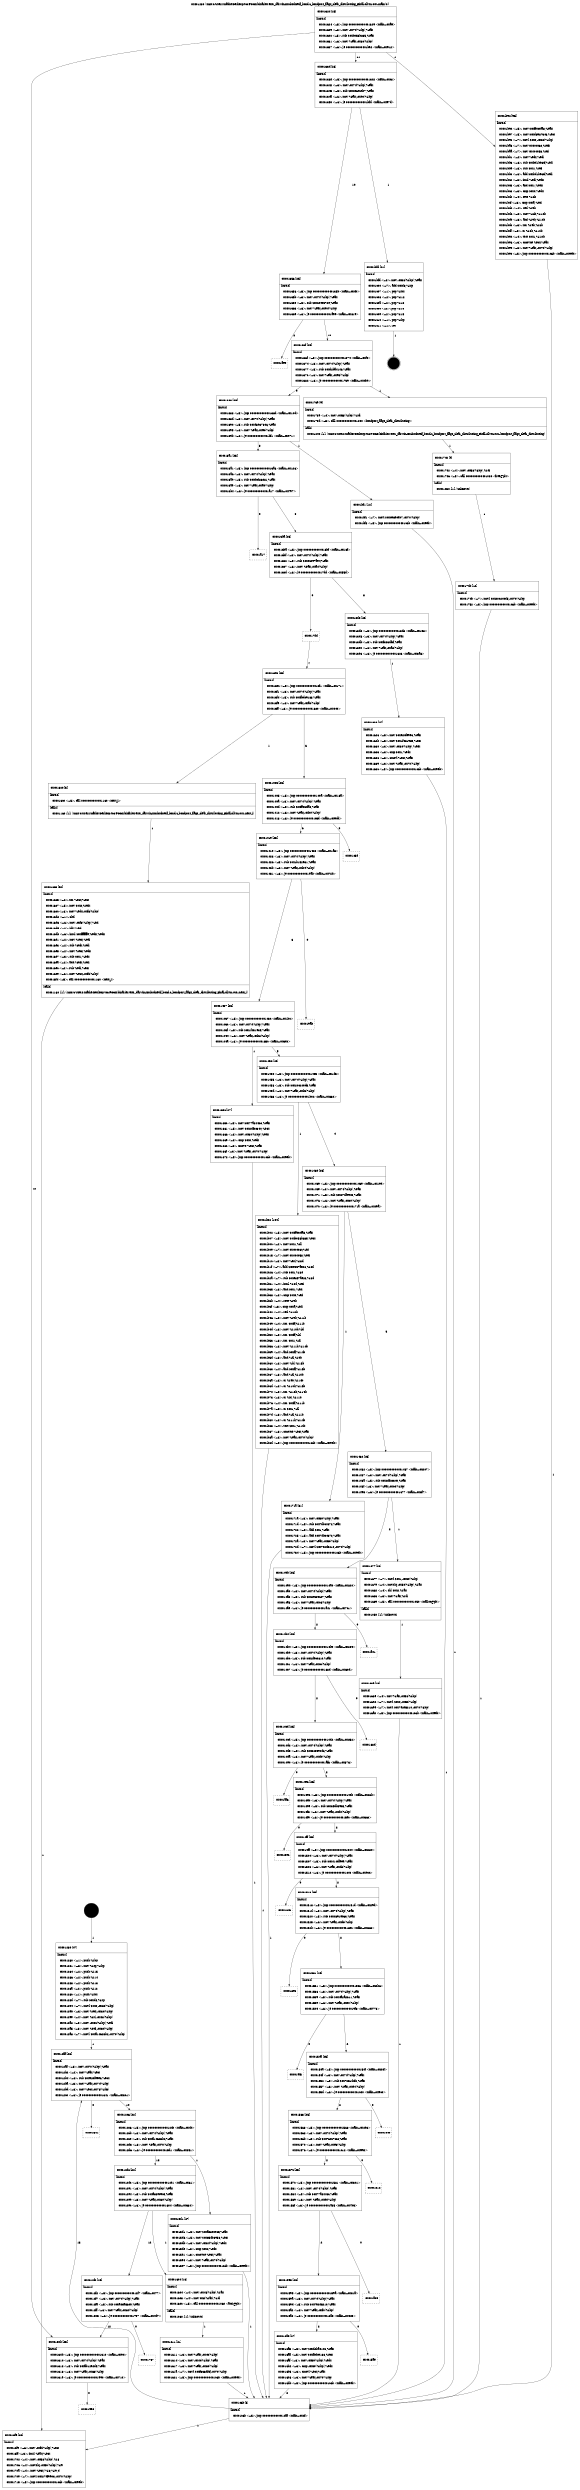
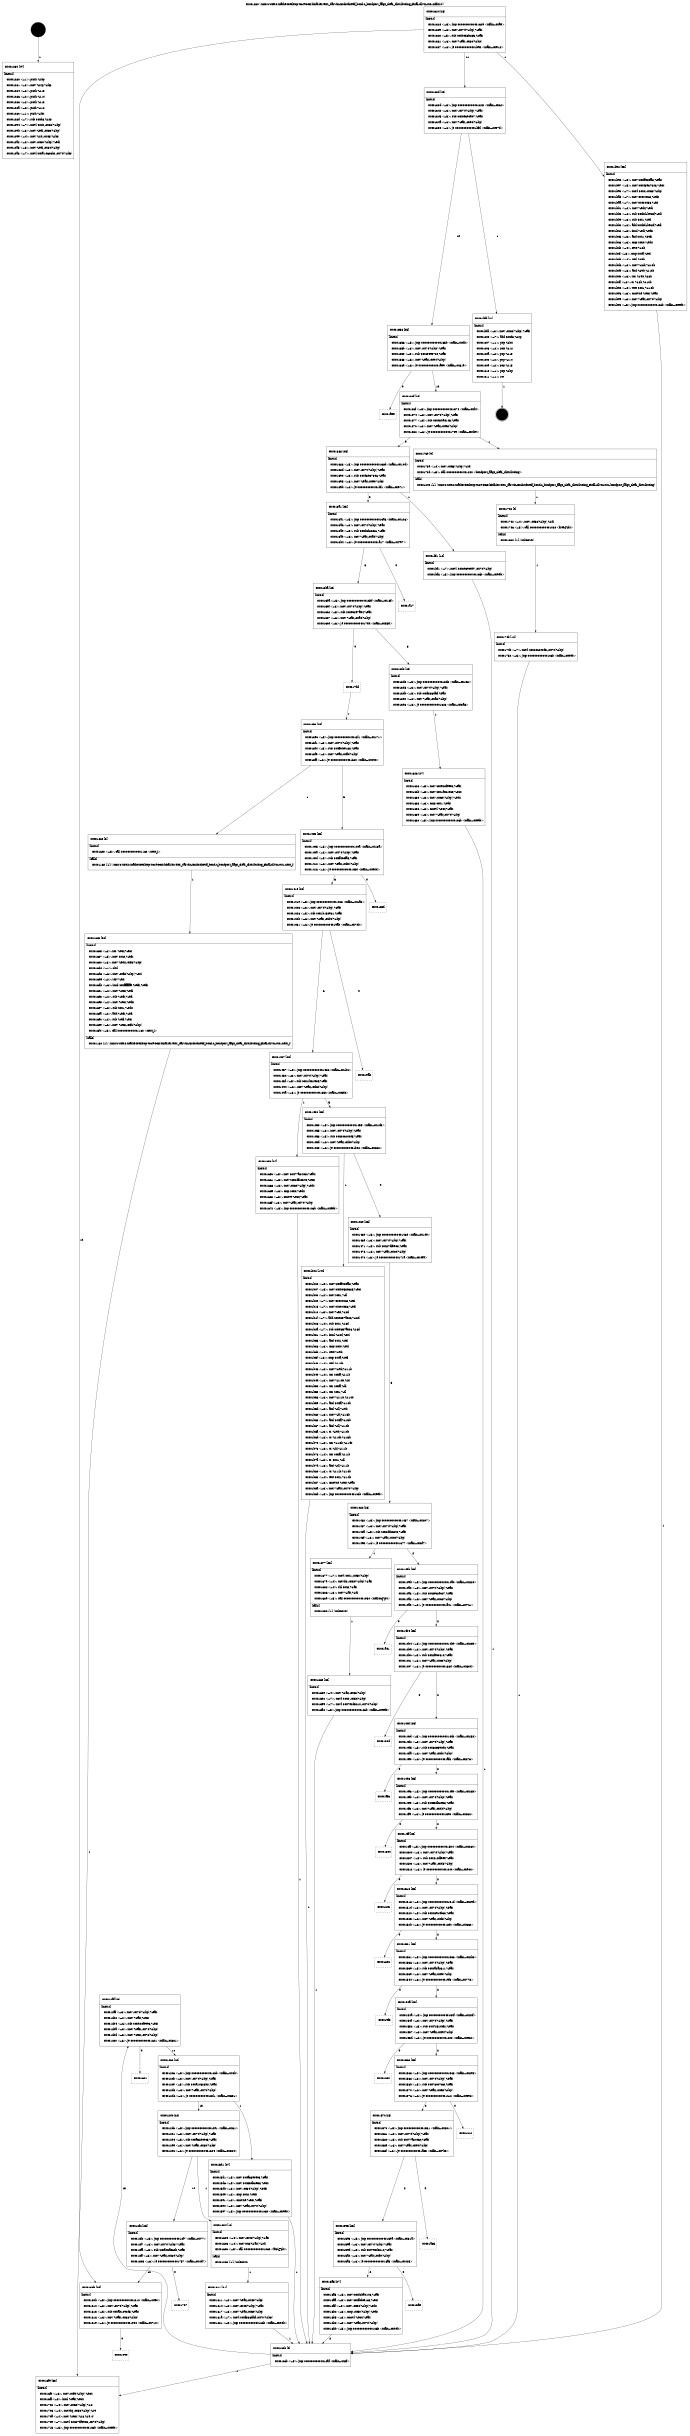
node "0x40171a [31]": removed
edge "0x401280 [47]" -> "0x4012af [23]": removed, label "1"
